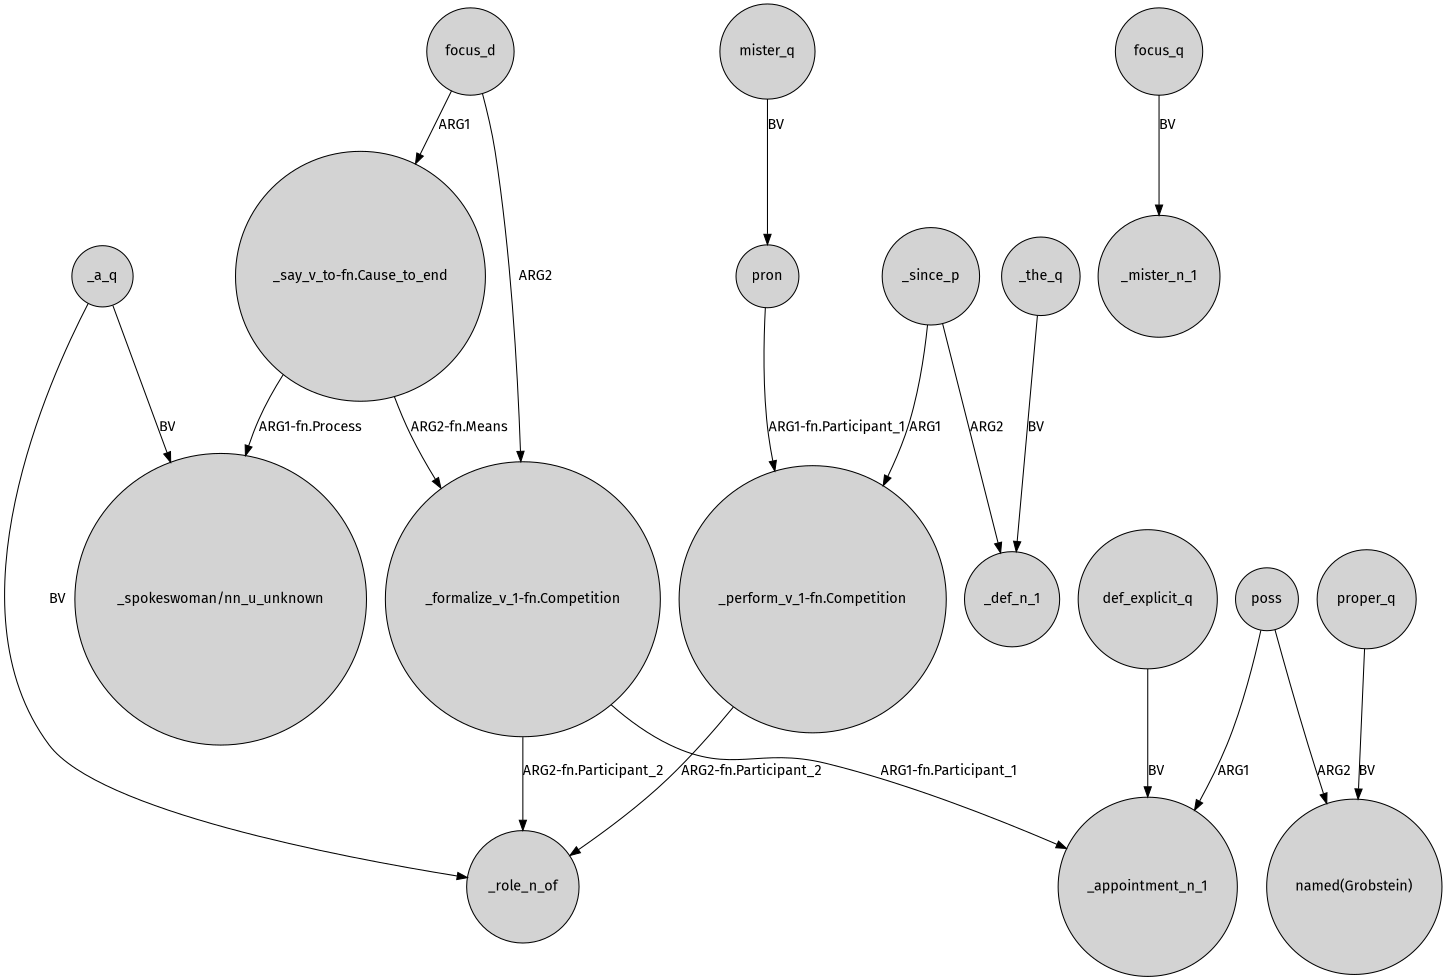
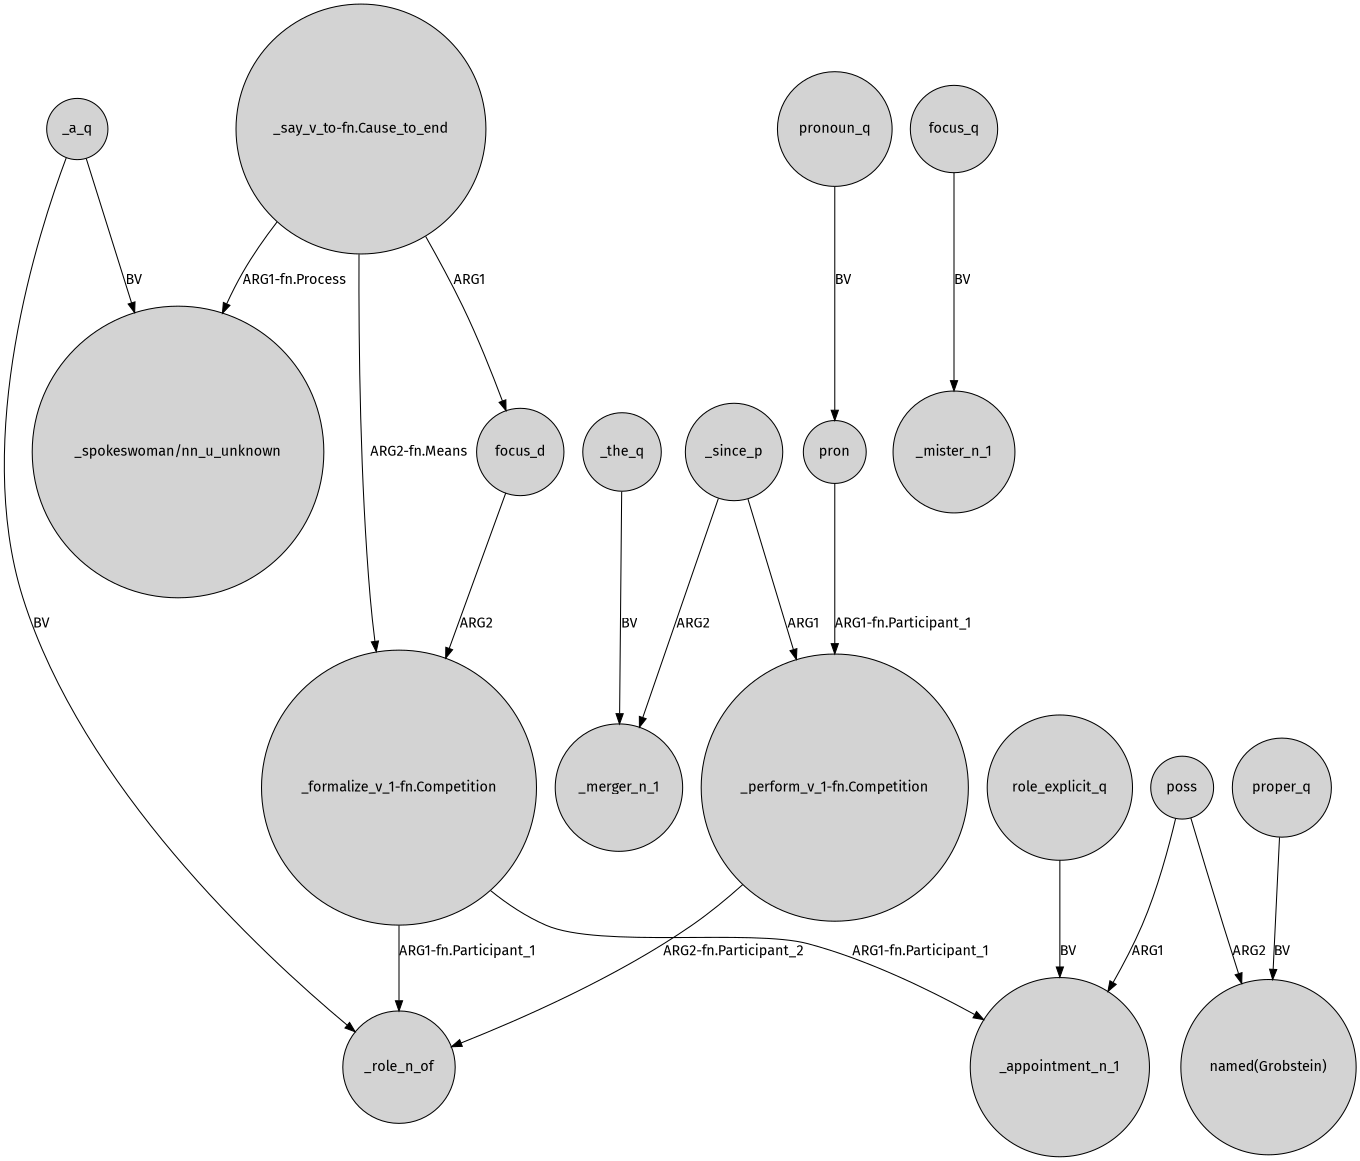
node "mister_q": label "mister_q" -> "pronoun_q"
edge "focus_d" -> "_say_v_to-fn.Cause_to_end": reversed
node "_def_n_1": label "_def_n_1" -> "_merger_n_1"
node "def_explicit_q": label "def_explicit_q" -> "role_explicit_q"
edge "_formalize_v_1-fn.Competition" -> "_role_n_of": label "ARG2-fn.Participant_2" -> "ARG1-fn.Participant_1"
